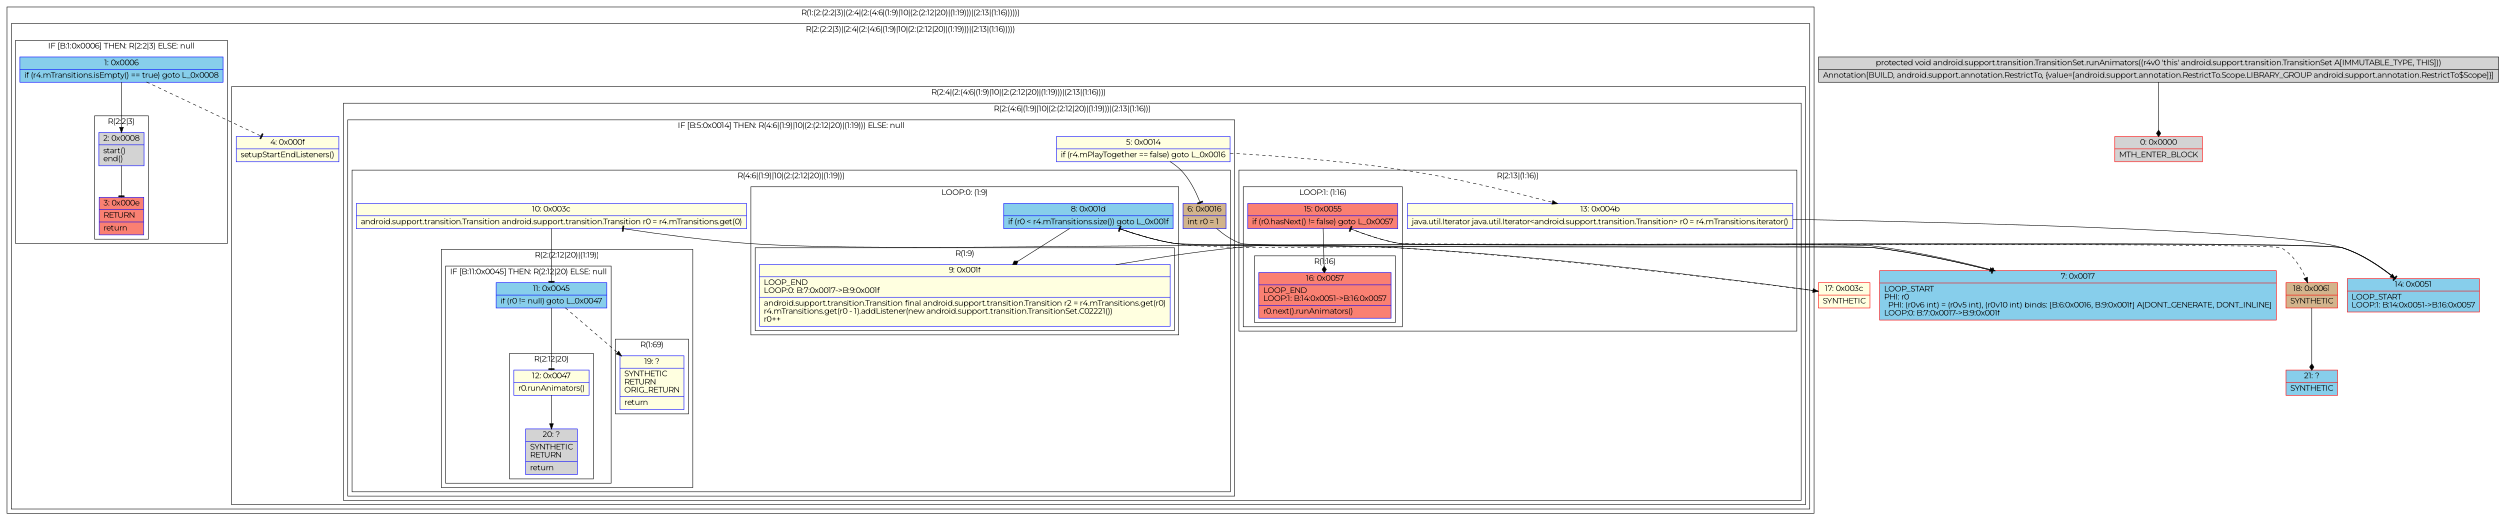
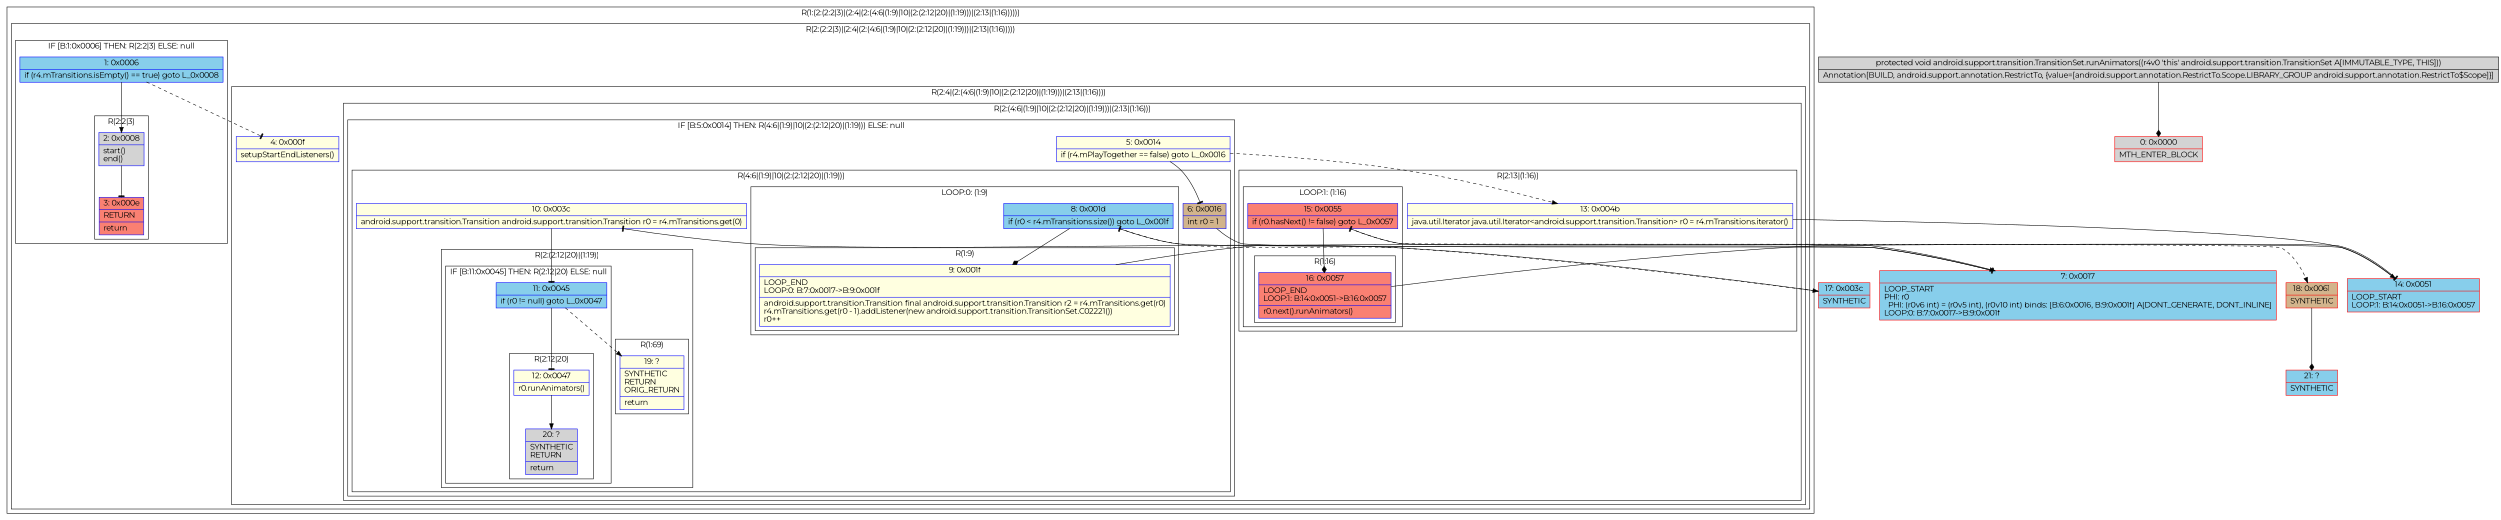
edge "8: 0x001d" -> "14: 0x0051": now "16: 0x0057" -> "14: 0x0051"
node "17: 0x003c": fillcolor lightyellow -> skyblue
